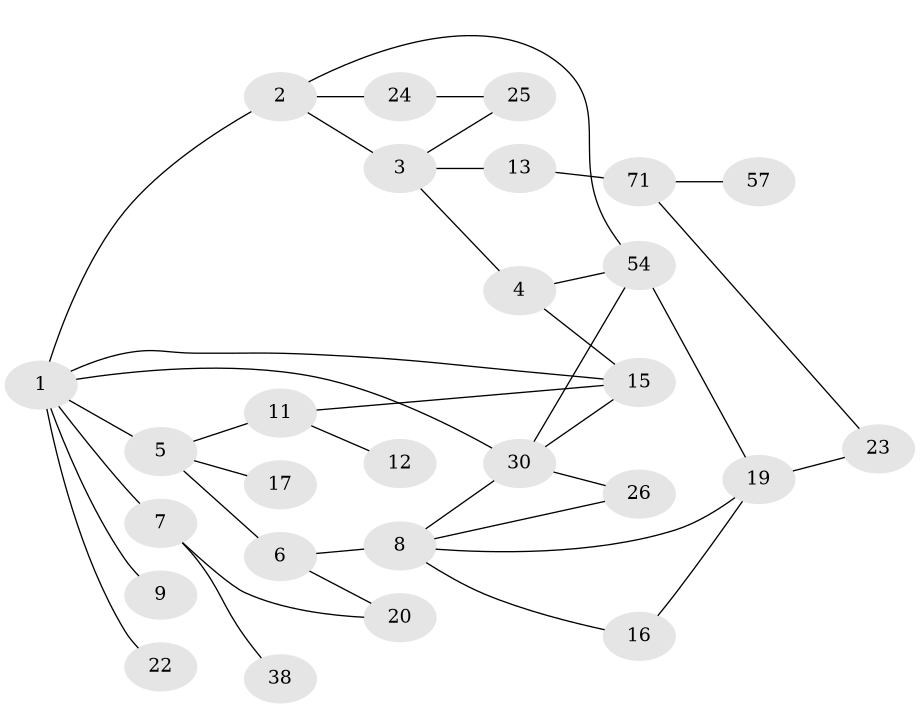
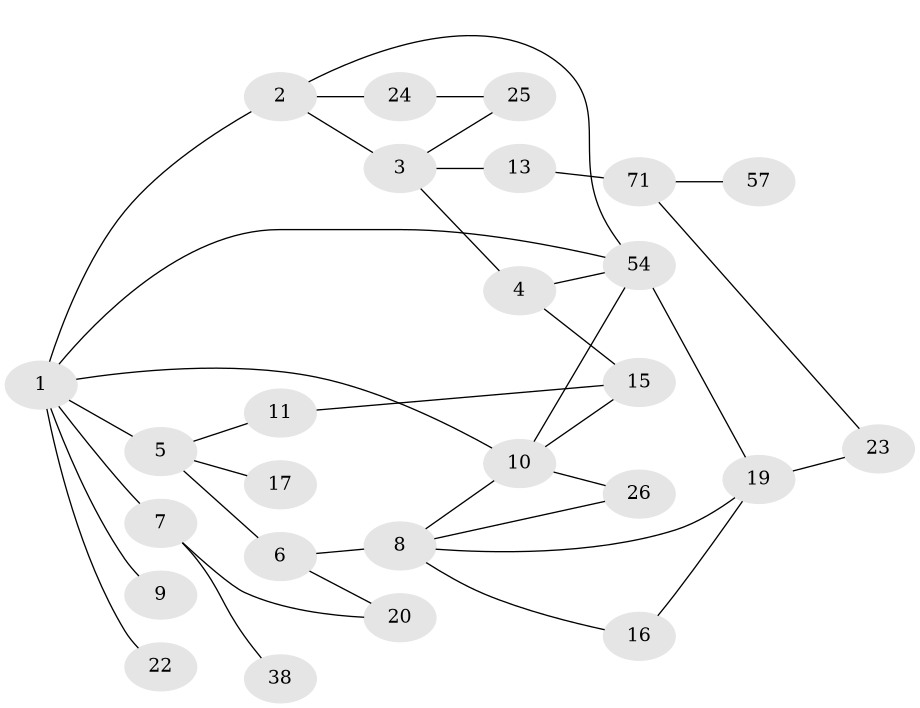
edge "15" -- "1": now "54" -- "1"
node "12": removed
node "30": label "30" -> "10"
